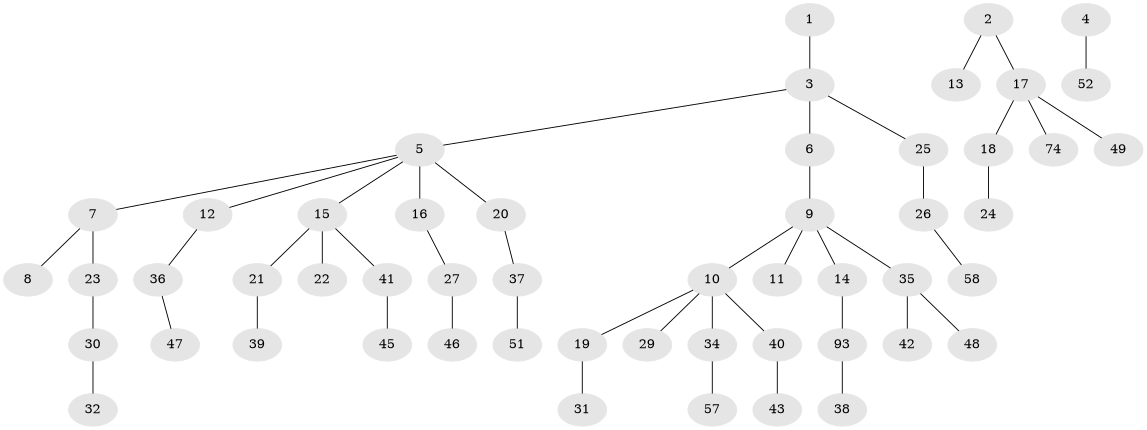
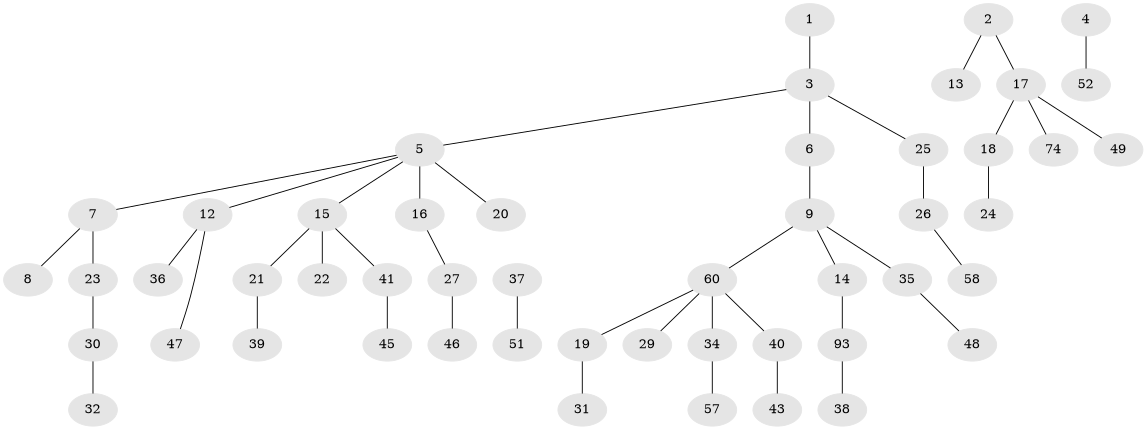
edge "20" -- "37": removed
node "10": label "10" -> "60"
node "11": removed
edge "36" -- "47": now "12" -- "47"
node "42": removed
